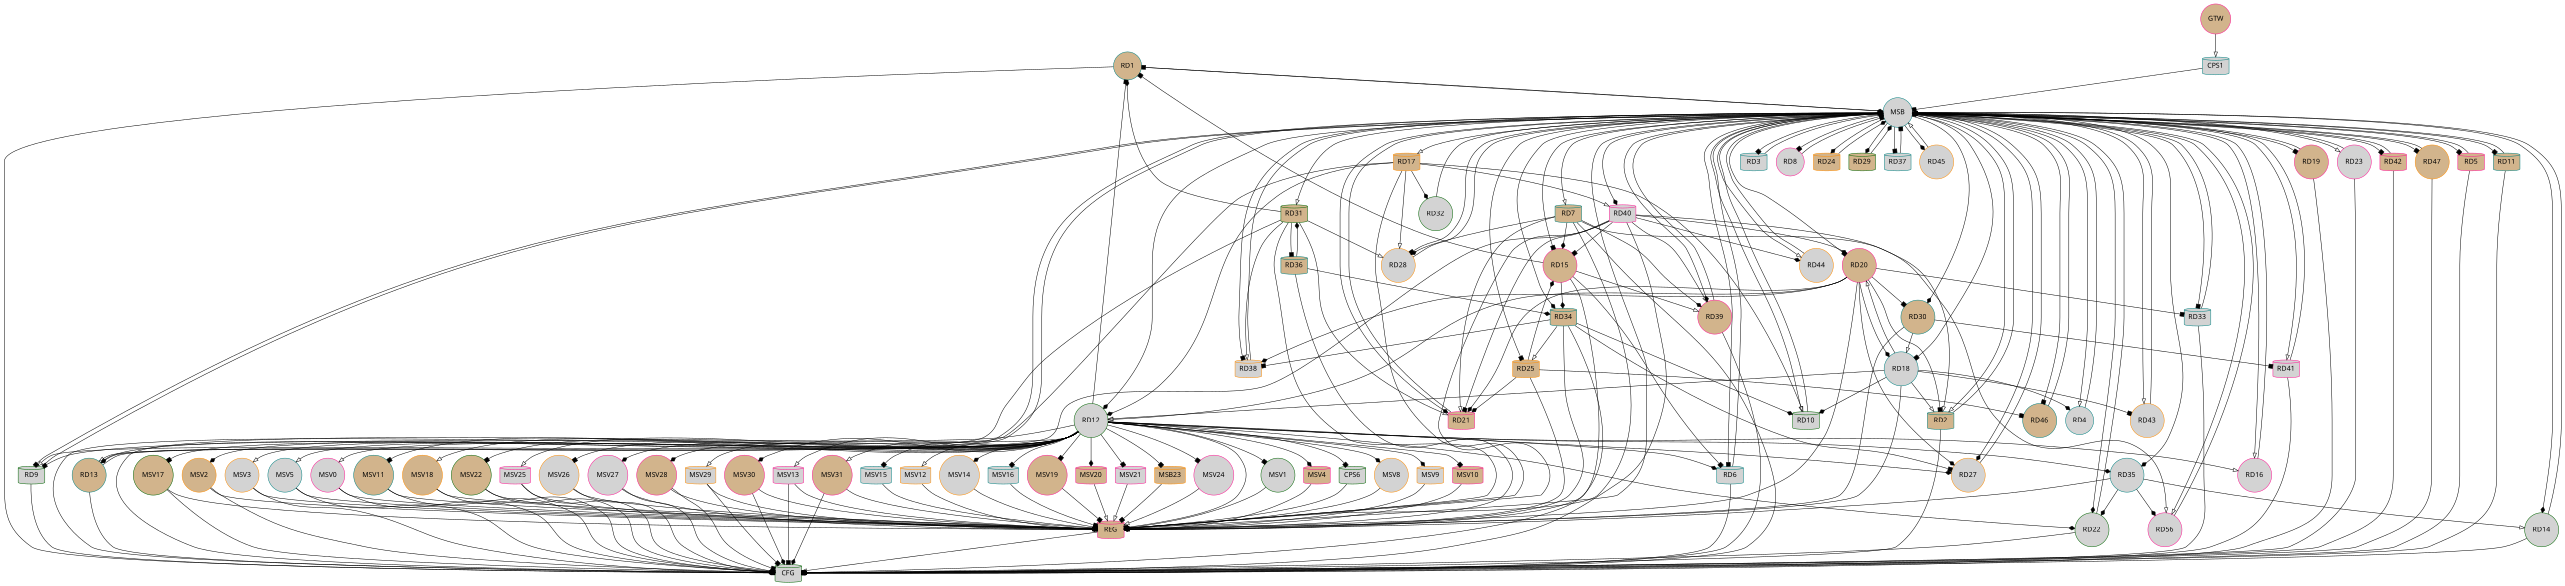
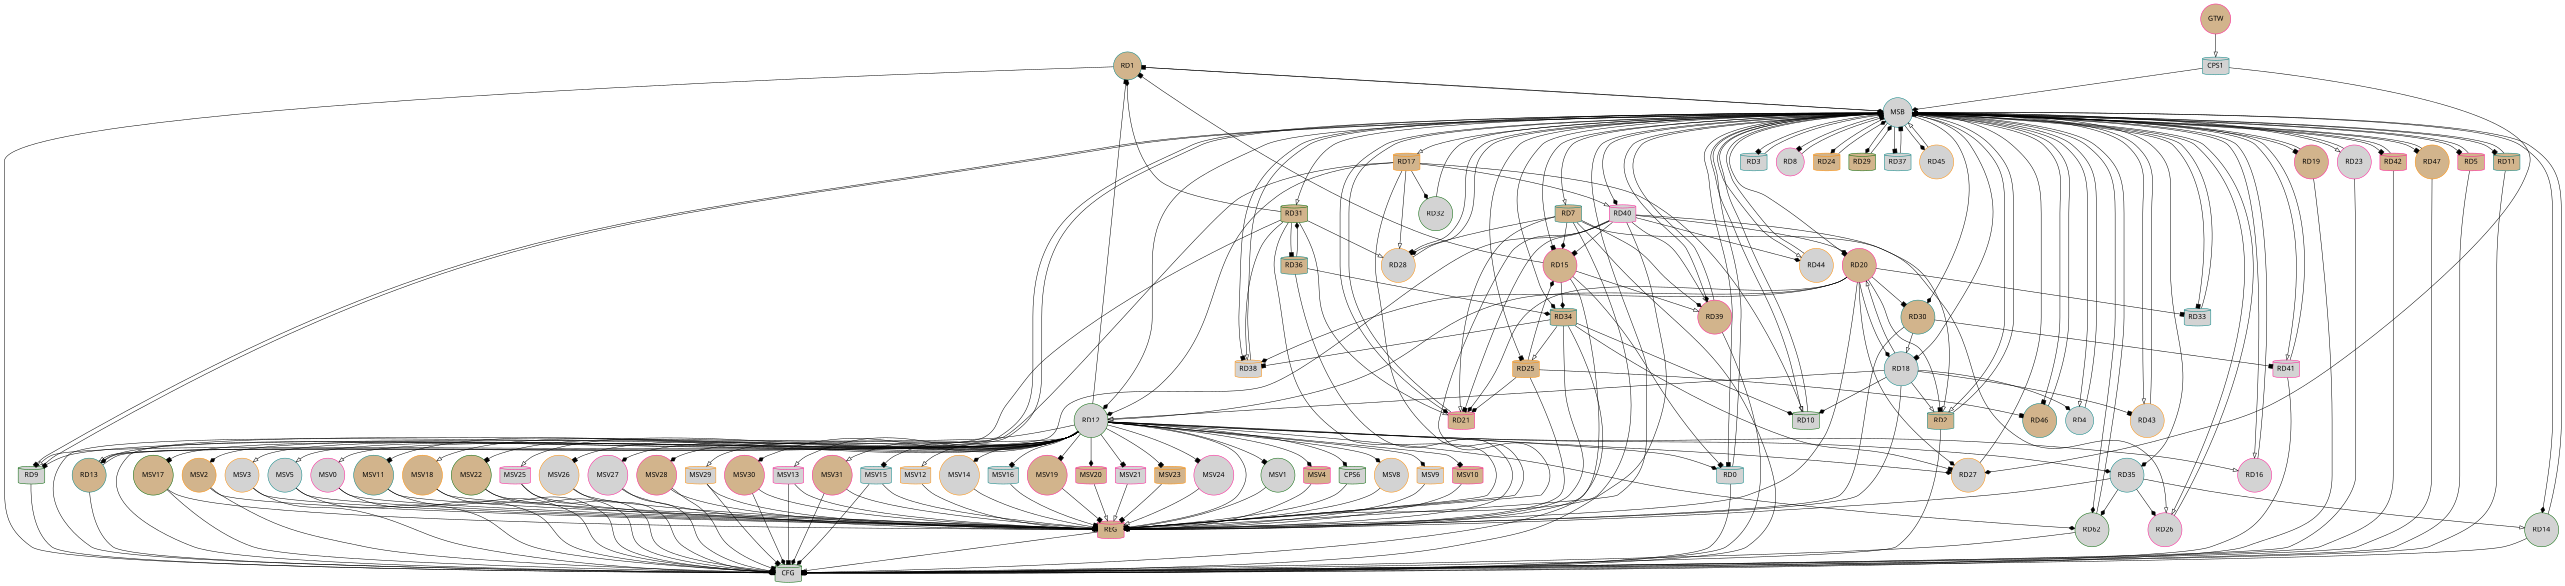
edge "CPS1" -> "MSB": arrowhead box -> diamond
edge "MSB" -> "RD27": now "CPS1" -> "RD27"
edge "RD12" -> "CPS6": arrowhead box -> diamond
node "MSB23": label "MSB23" -> "MSV23"
node "RD6": label "RD6" -> "RD0"
node "RD22": label "RD22" -> "RD62"
node "RD56": label "RD56" -> "RD26"
edge "RD33" -> "CFG": now "MSV15" -> "CFG"
